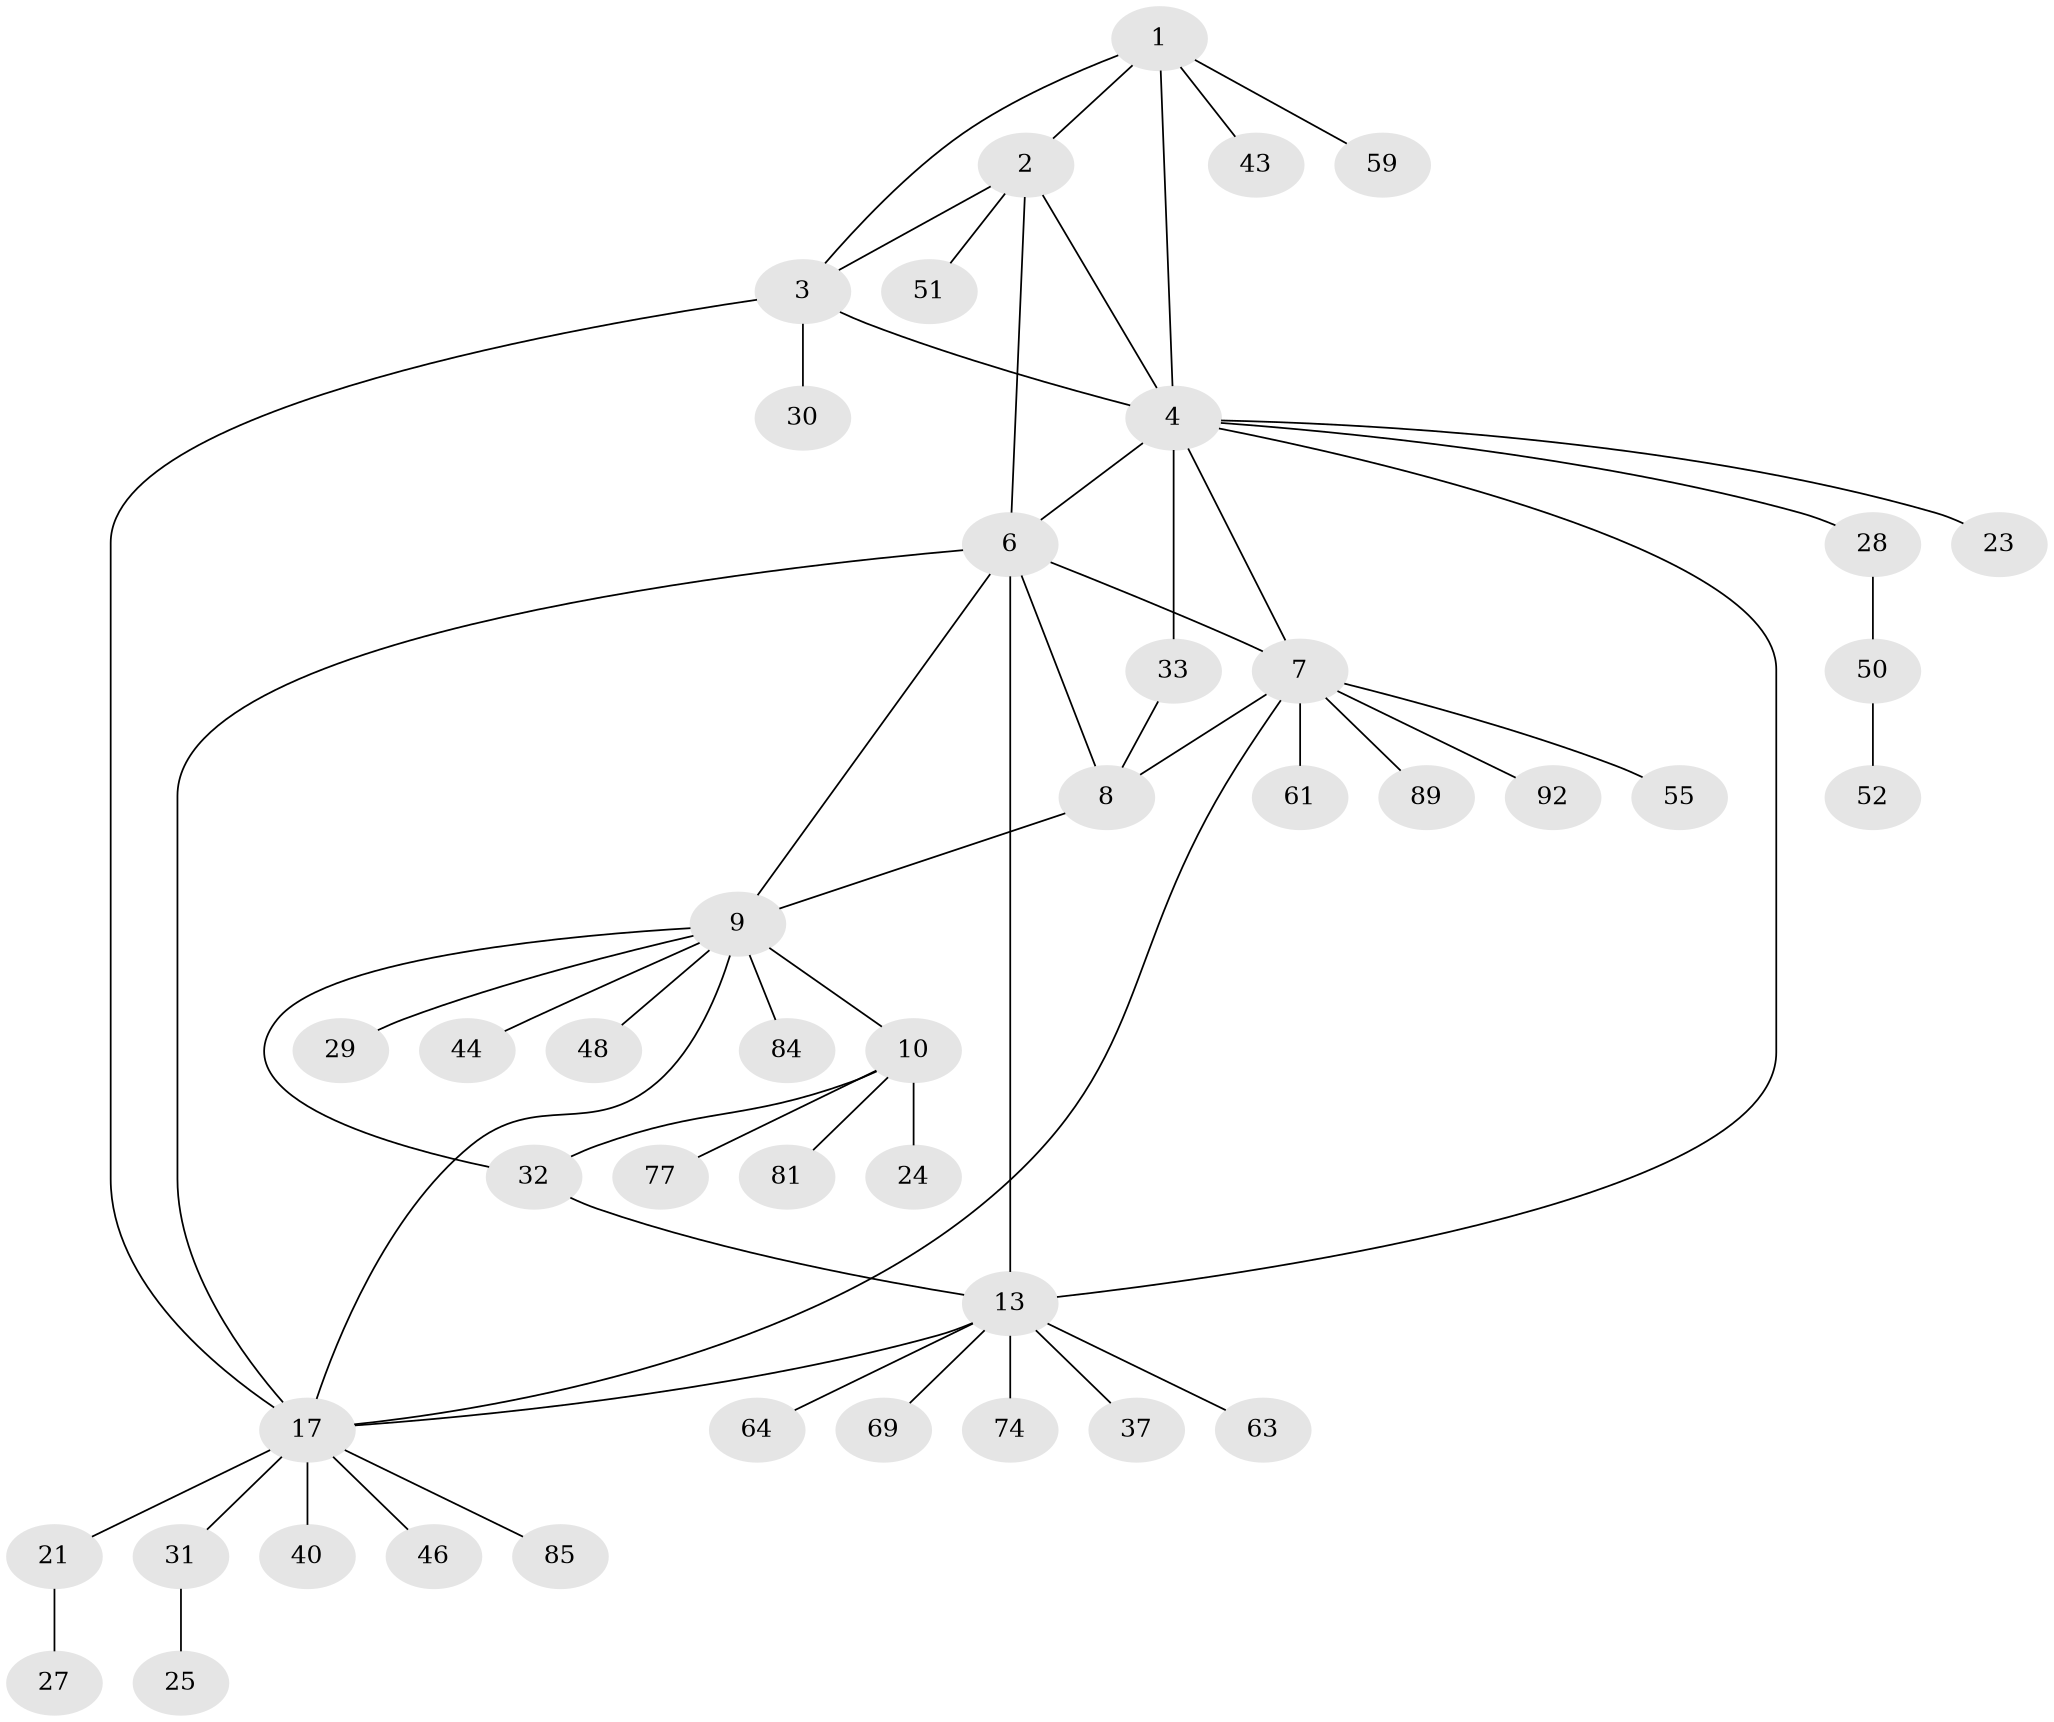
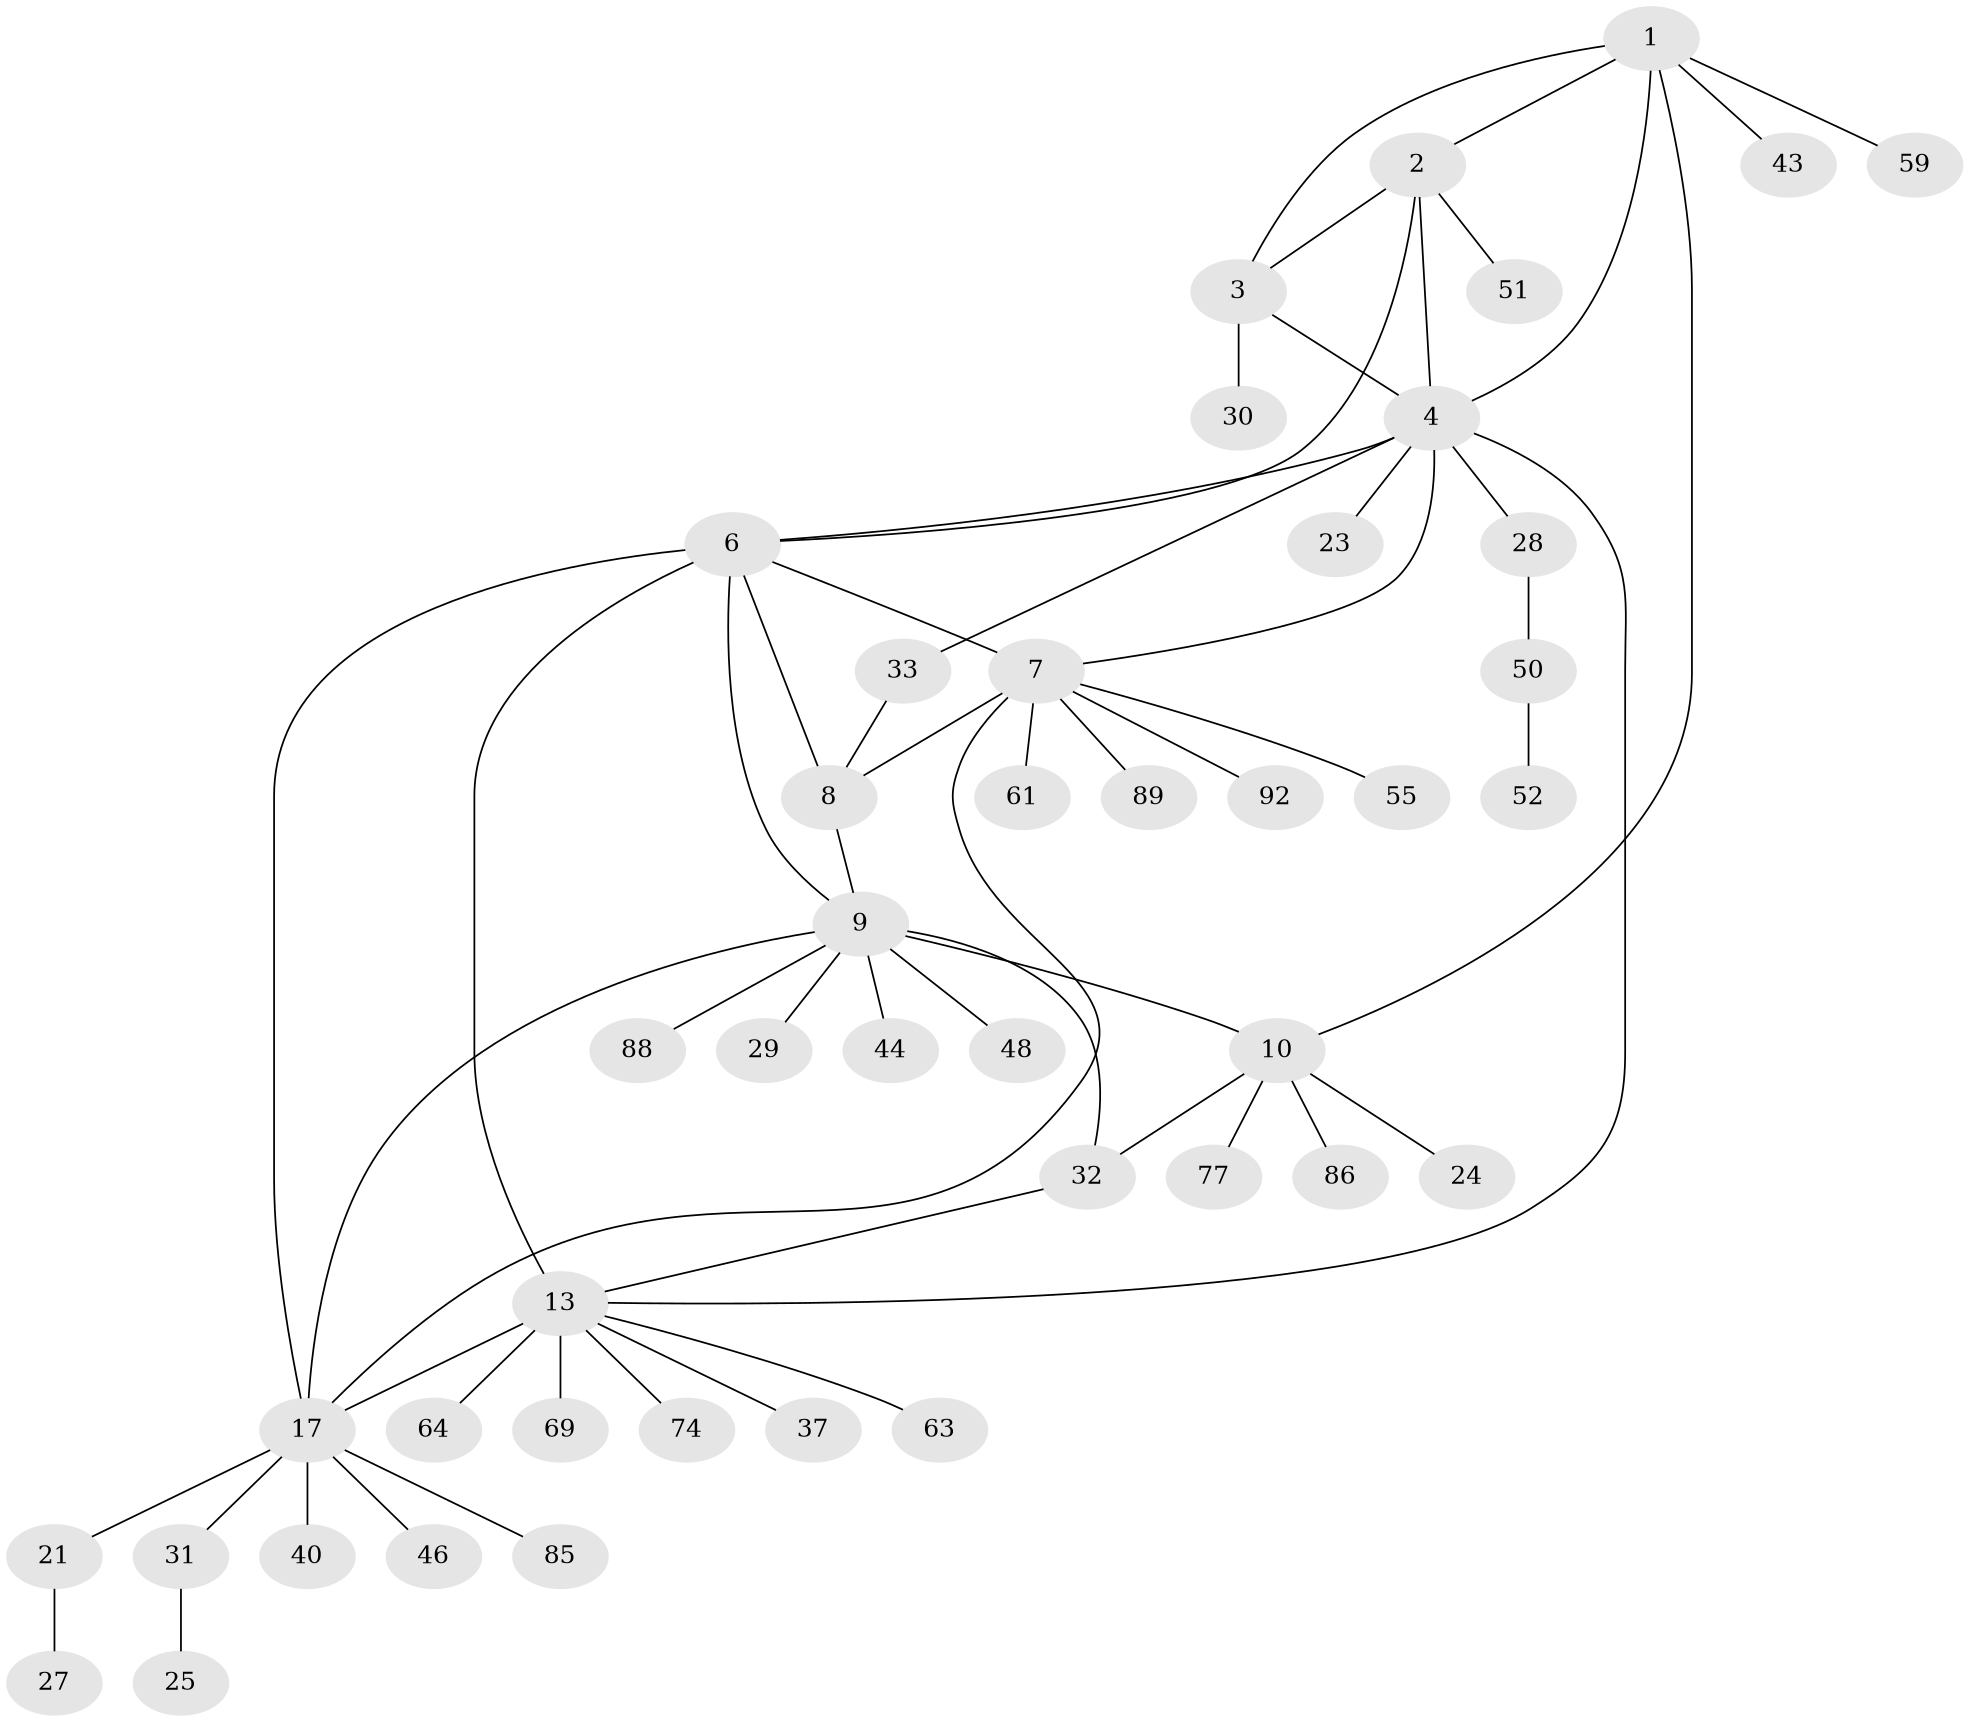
edge "1" -- "10": added
edge "3" -- "17": removed
node "84": label "84" -> "88"
node "81": label "81" -> "86"
